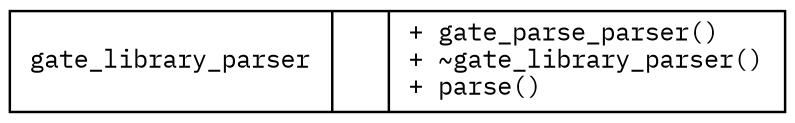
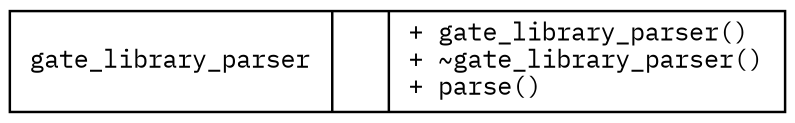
node "gate_library_parser": text "+ gate_parse_parser()" -> "+ gate_library_parser()"
